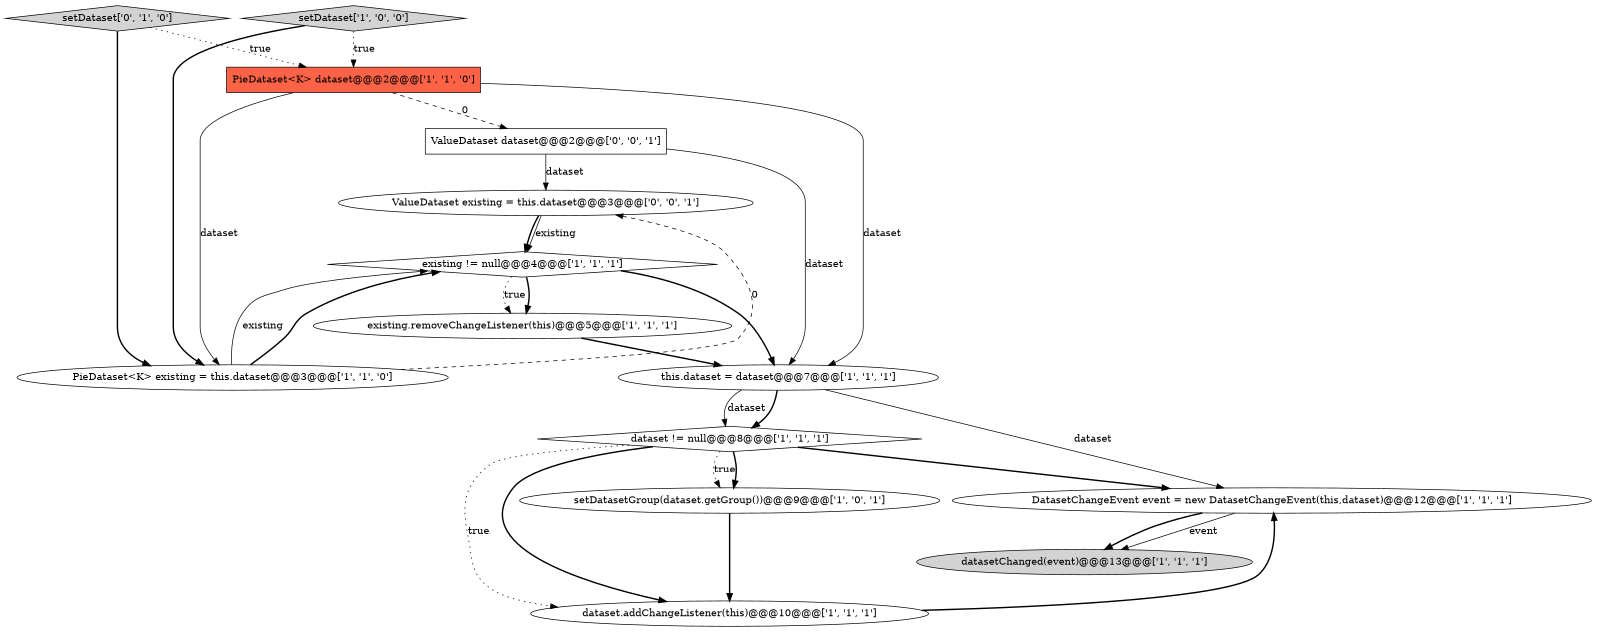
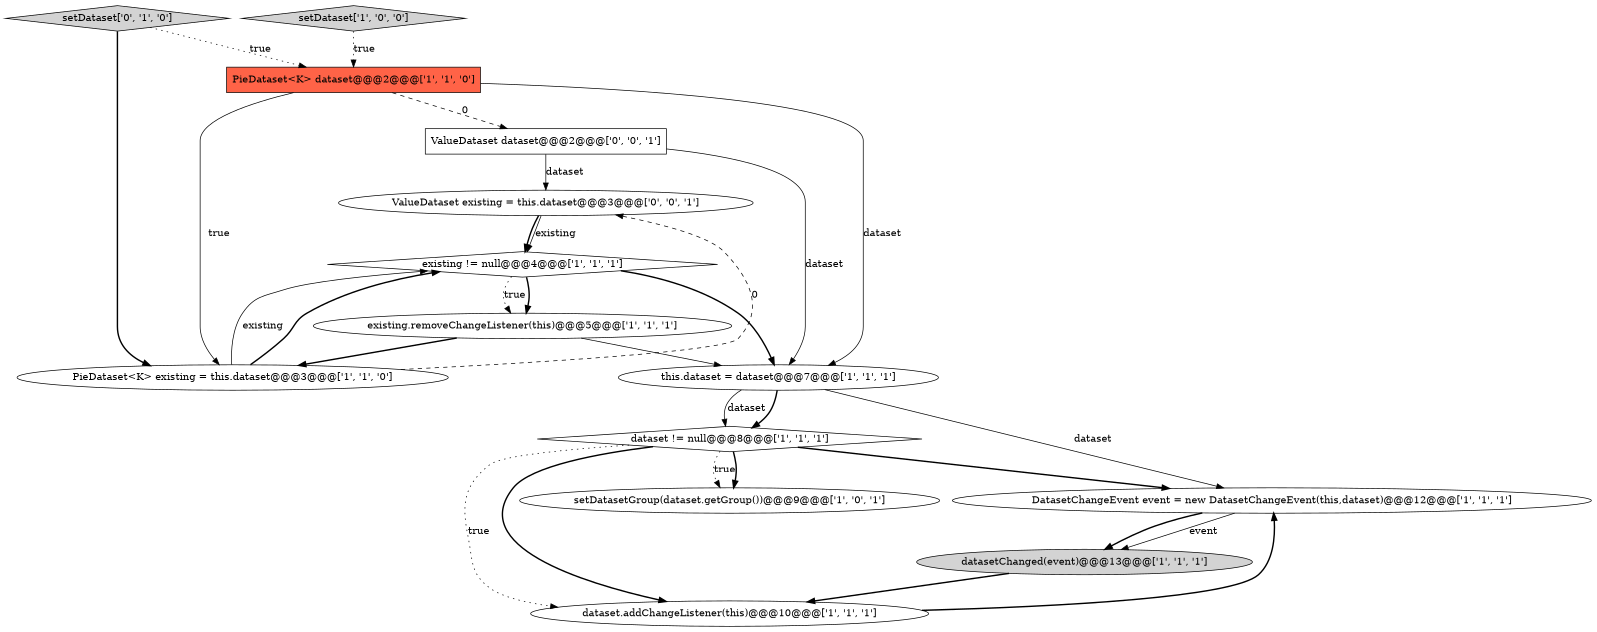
edge "setDataset['1', '0', '0']" -> "PieDataset<K> existing = this.dataset@@@3@@@['1', '1', '0']": now "existing.removeChangeListener(this)@@@5@@@['1', '1', '1']" -> "PieDataset<K> existing = this.dataset@@@3@@@['1', '1', '0']"
edge "PieDataset<K> dataset@@@2@@@['1', '1', '0']" -> "PieDataset<K> existing = this.dataset@@@3@@@['1', '1', '0']": label "dataset" -> "true"
edge "existing.removeChangeListener(this)@@@5@@@['1', '1', '1']" -> "this.dataset = dataset@@@7@@@['1', '1', '1']": style bold -> solid
edge "setDatasetGroup(dataset.getGroup())@@@9@@@['1', '0', '1']" -> "dataset.addChangeListener(this)@@@10@@@['1', '1', '1']": now "datasetChanged(event)@@@13@@@['1', '1', '1']" -> "dataset.addChangeListener(this)@@@10@@@['1', '1', '1']"
